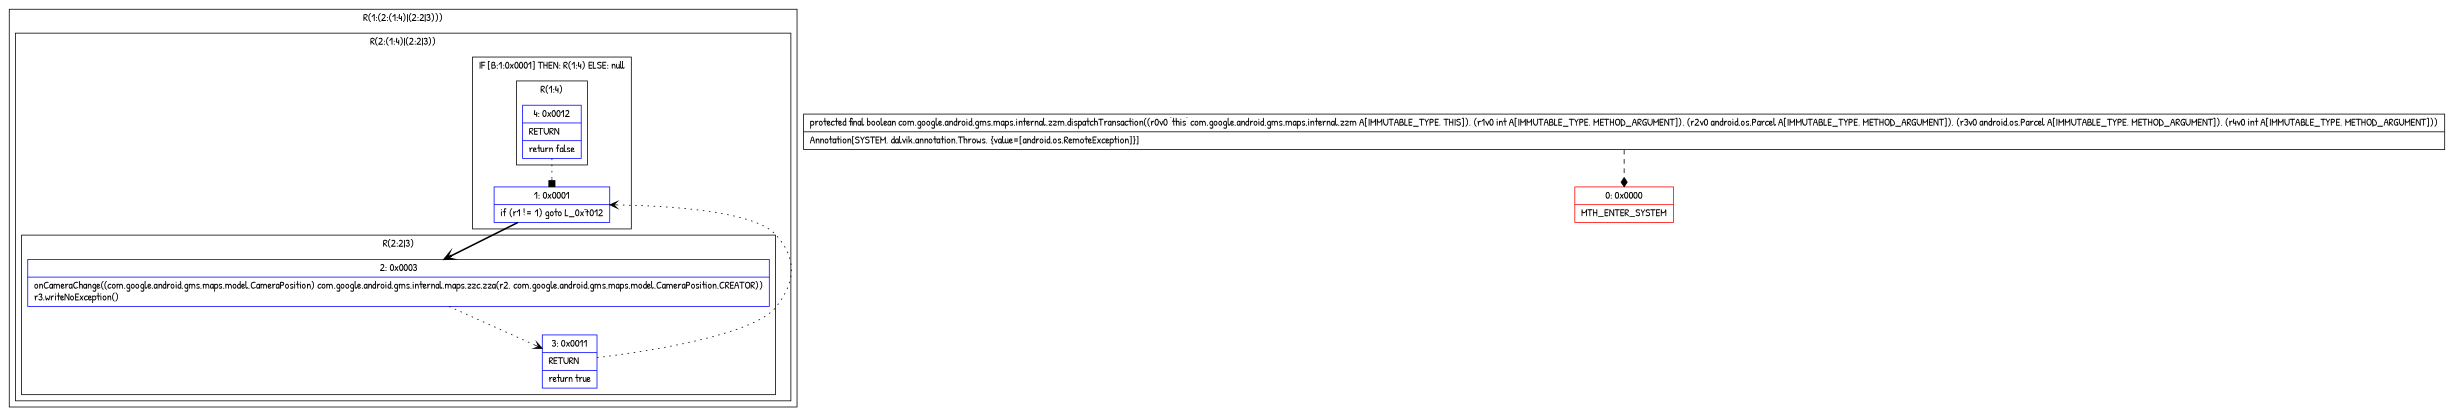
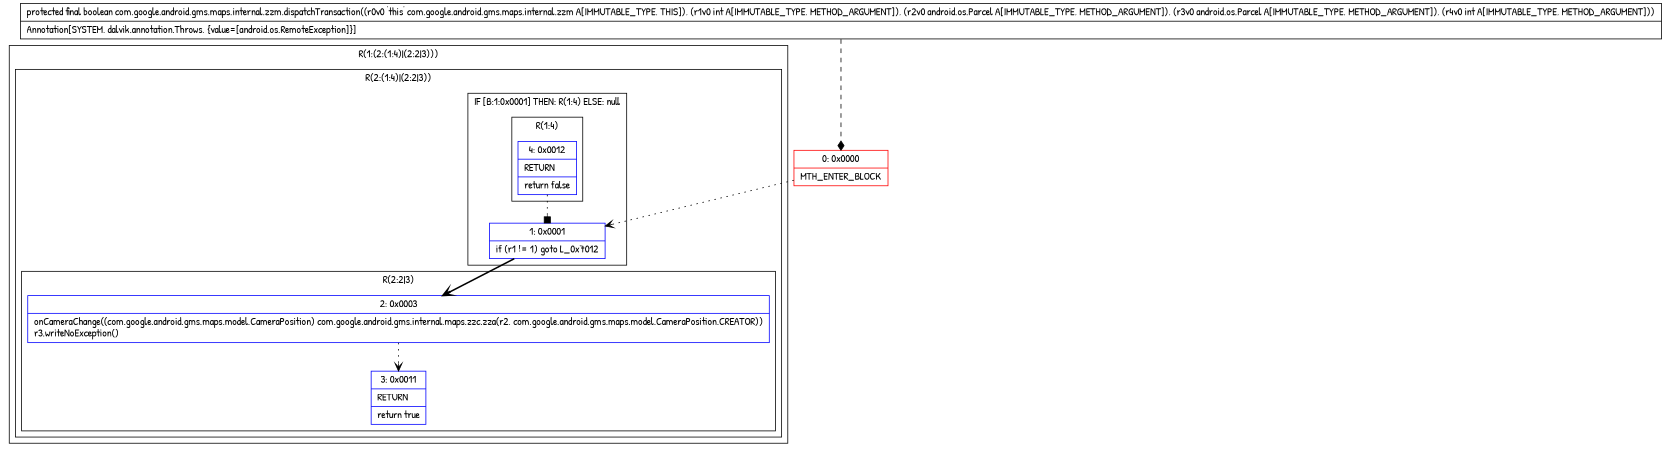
node "0: 0x0000": text "MTH_ENTER_SYSTEM" -> "MTH_ENTER_BLOCK"
edge "3: 0x0011" -> "1: 0x0001": now "0: 0x0000" -> "1: 0x0001"
